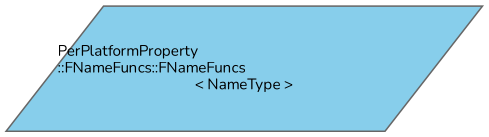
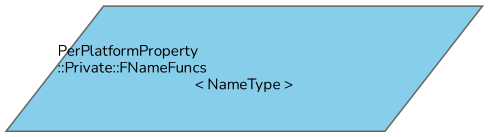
node "PerPlatformProperty ::FNameFuncs::FNameFuncs < NameType >": label "PerPlatformProperty ::FNameFuncs::FNameFuncs < NameType >" -> "PerPlatformProperty ::Private::FNameFuncs < NameType >"
